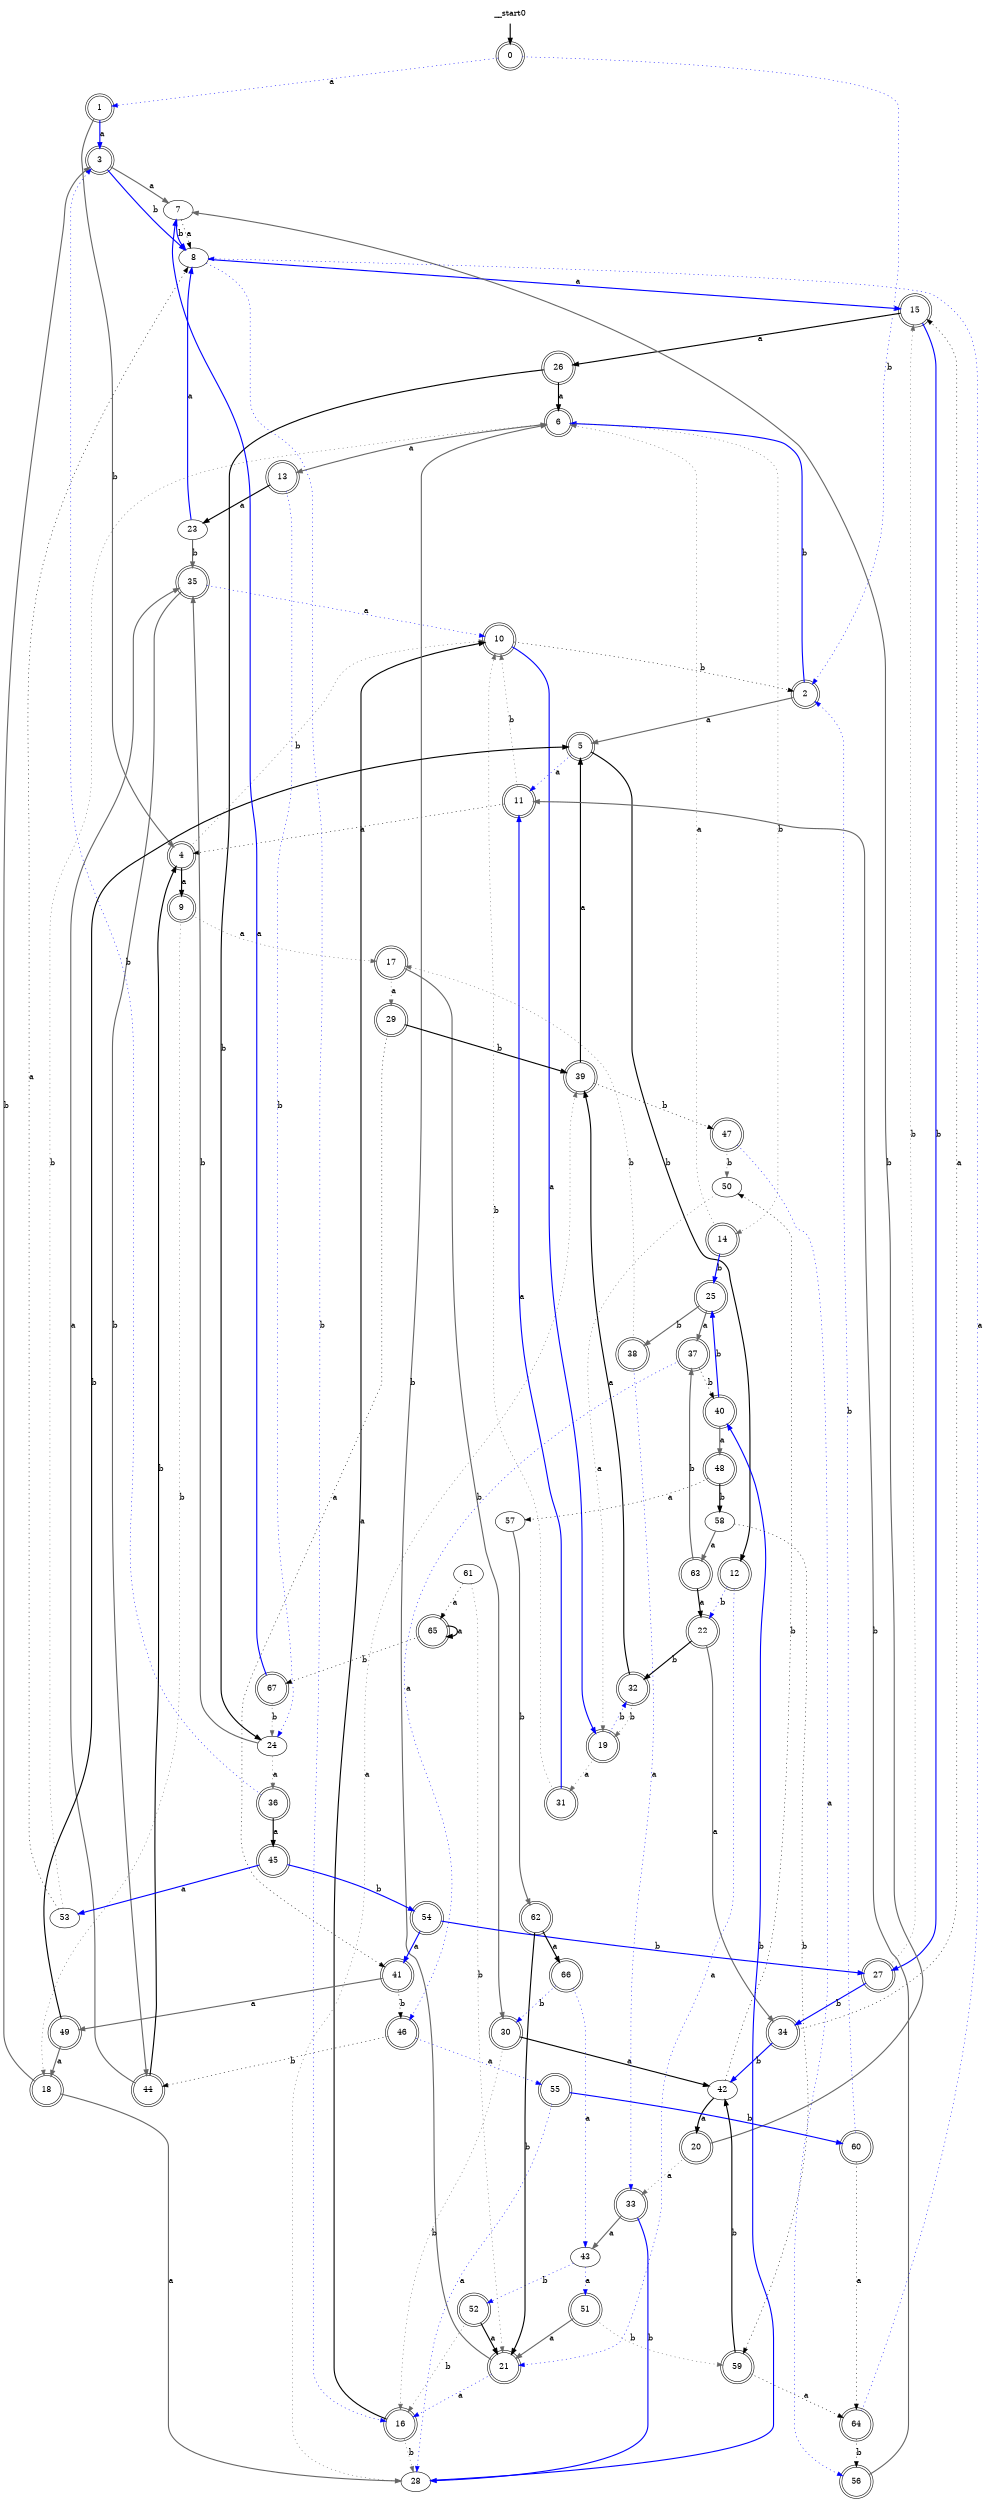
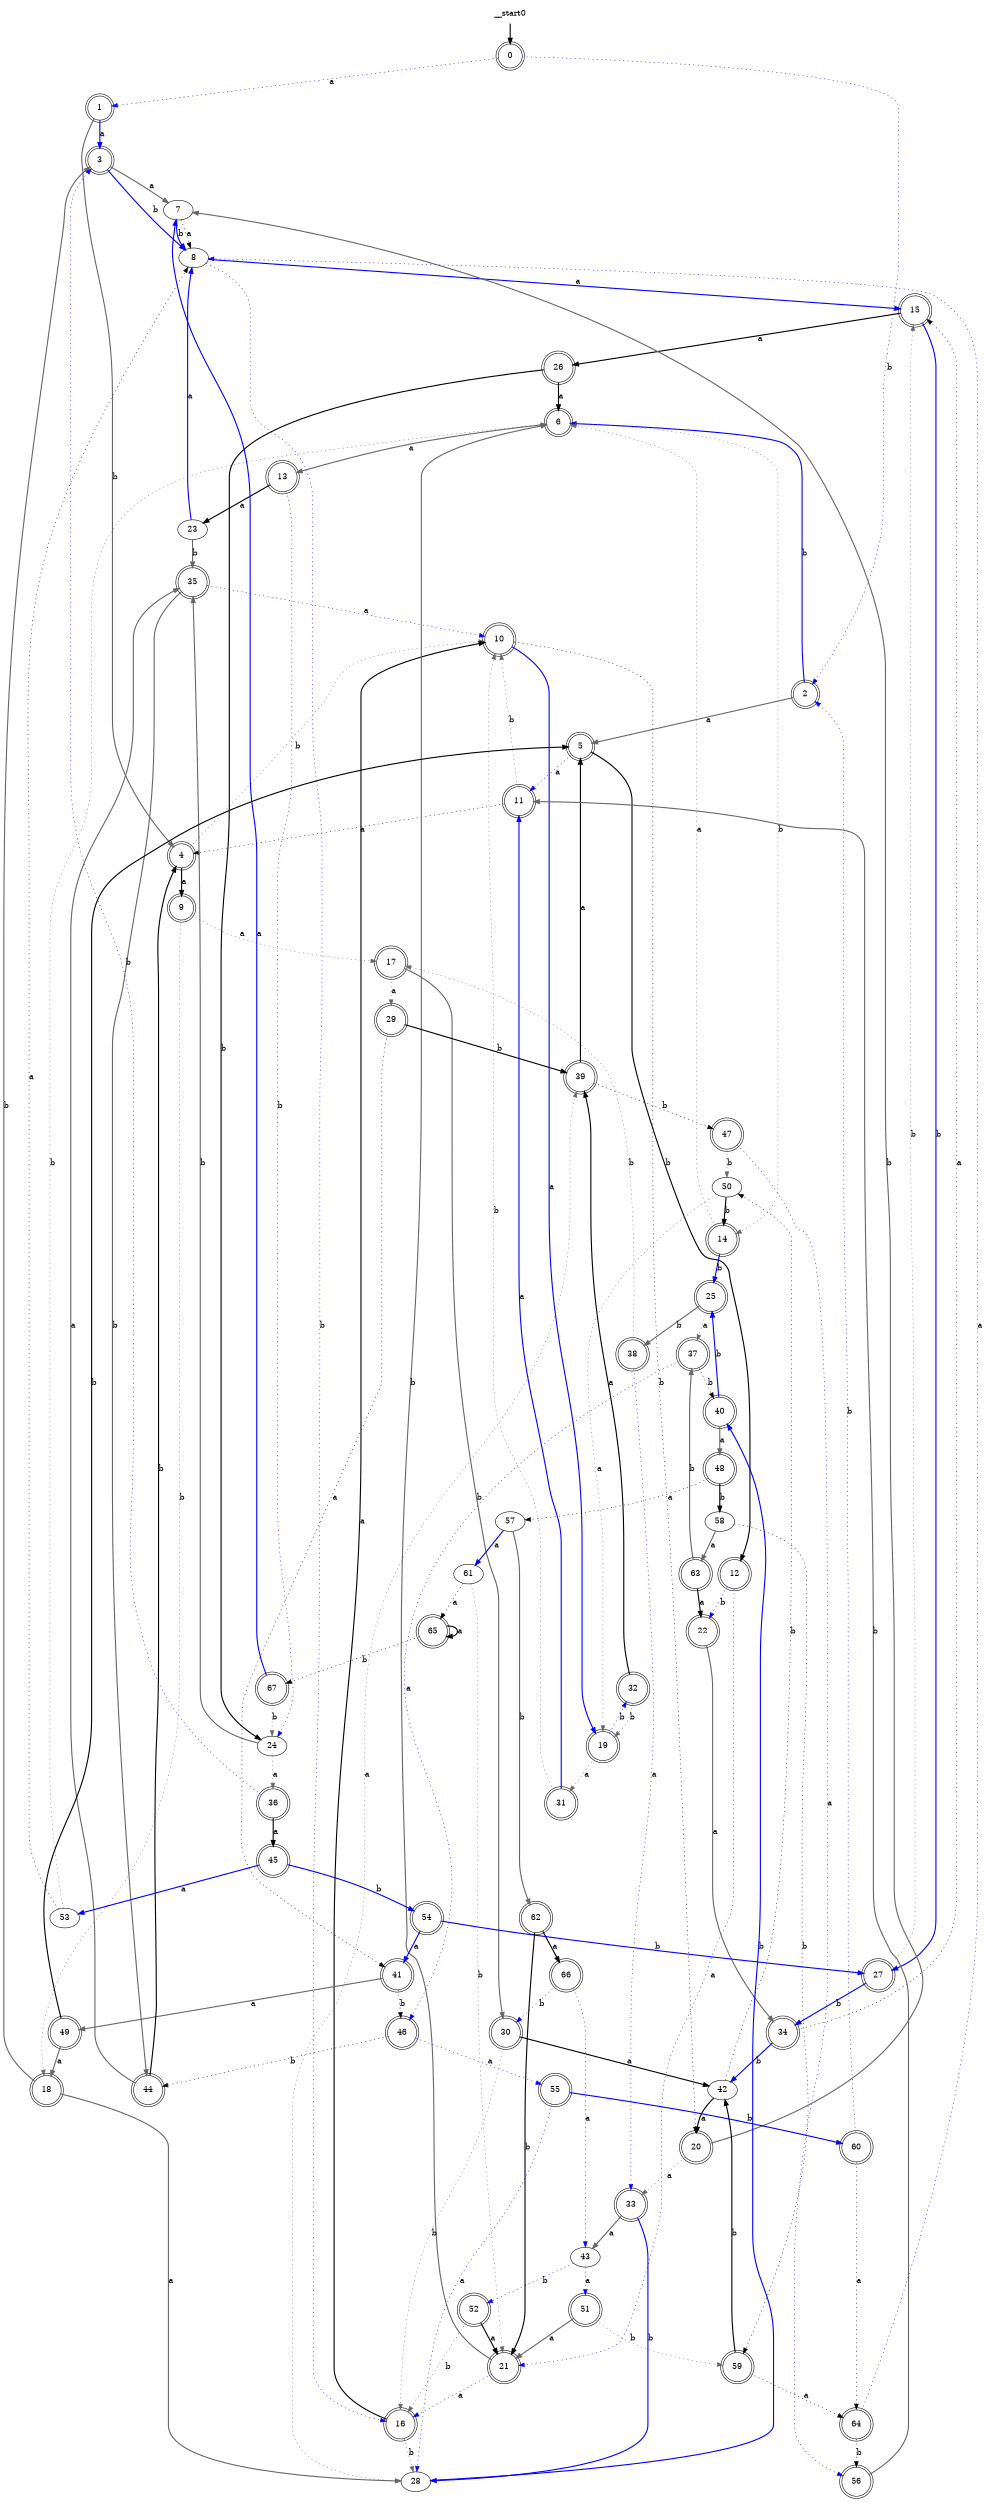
edge "10" -> "2": now "10" -> "20"
edge "50" -> "14": added, label "b"
edge "25" -> "37": style bold -> dotted
edge "57" -> "61": added, label "a"
edge "22" -> "32": removed, label "b"
